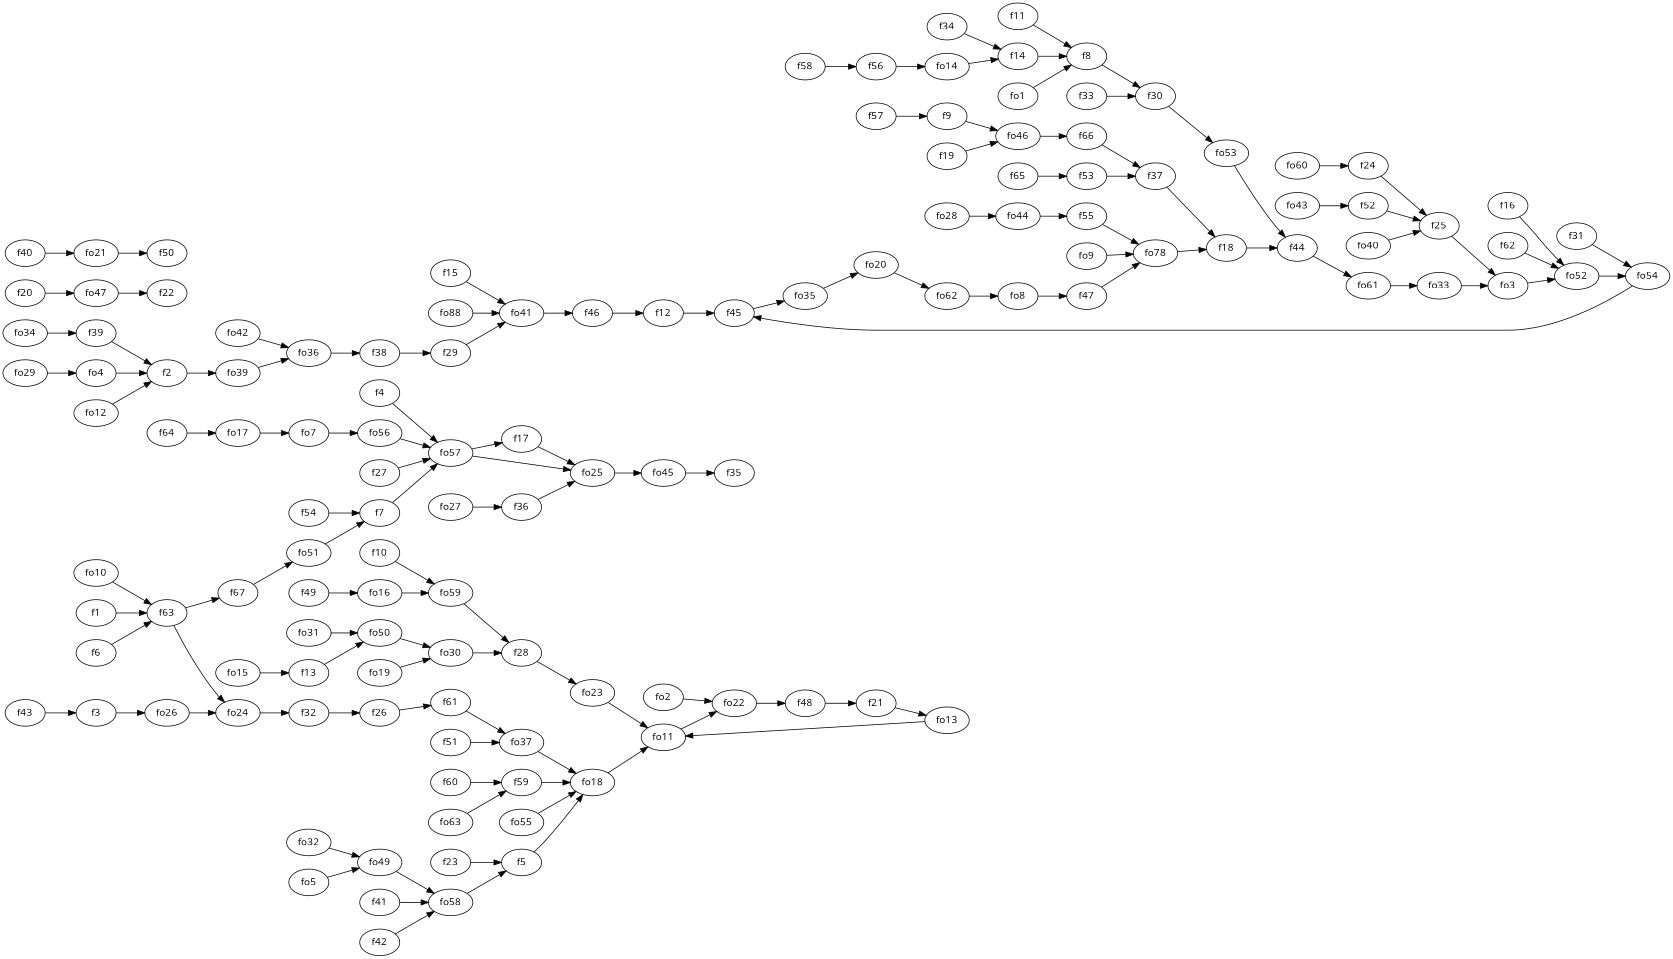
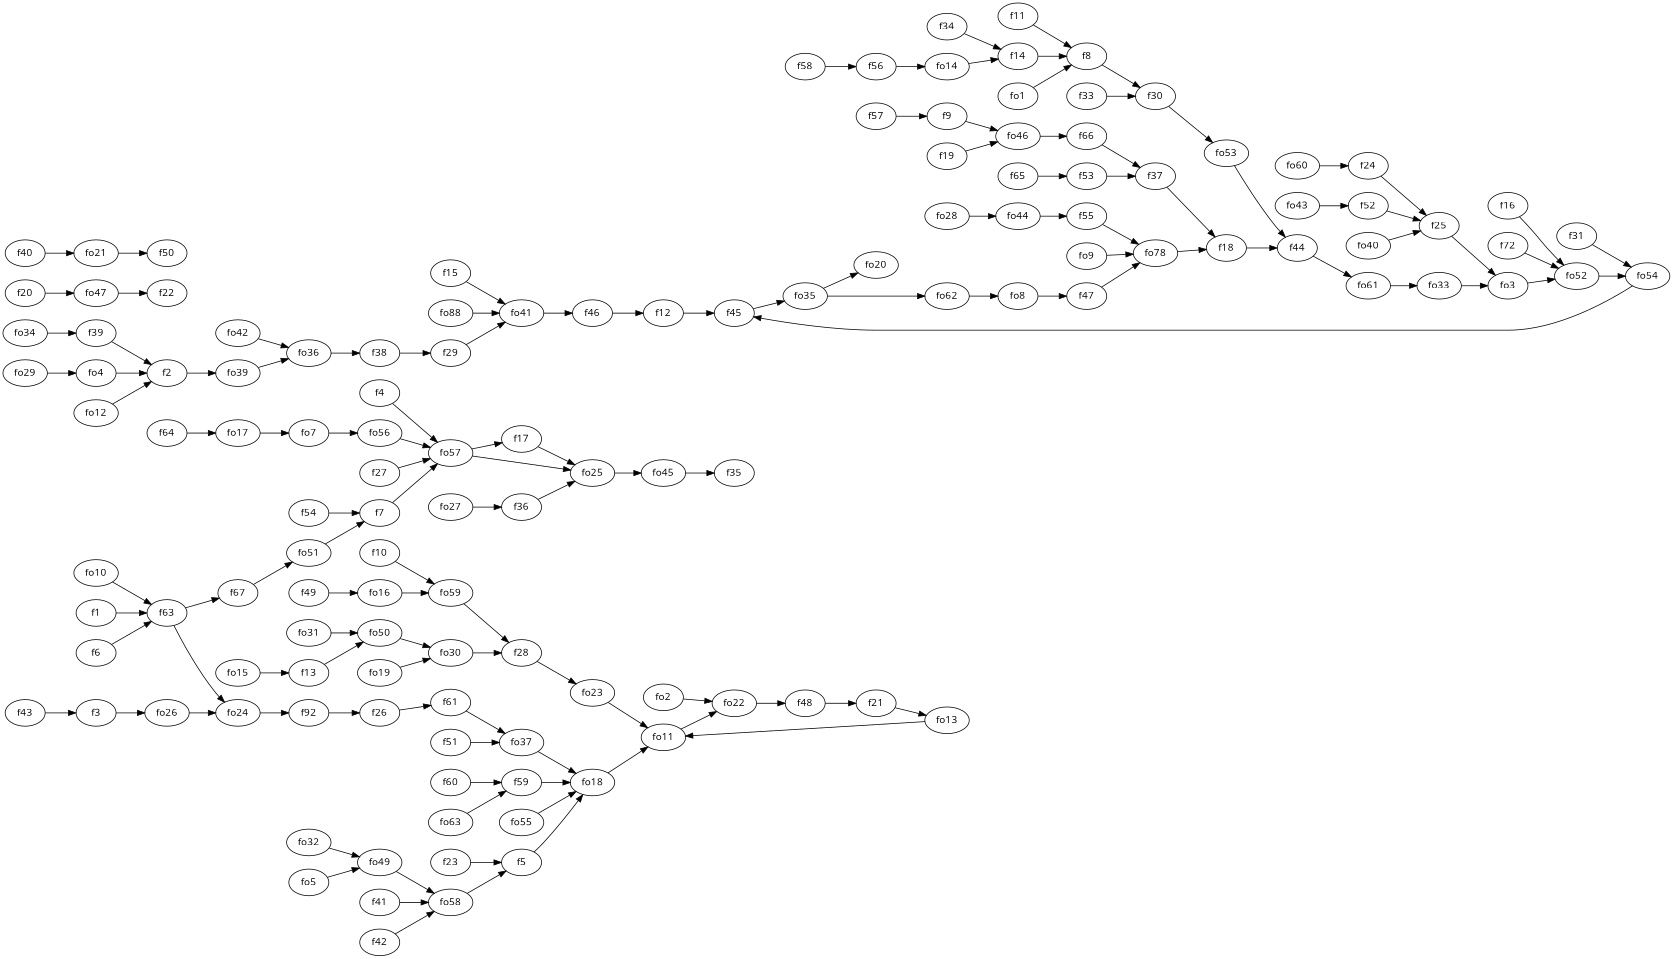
node "f62": label "f62" -> "f72"
edge "fo20" -> "fo62": now "fo35" -> "fo62"
node "f32": label "f32" -> "f92"
